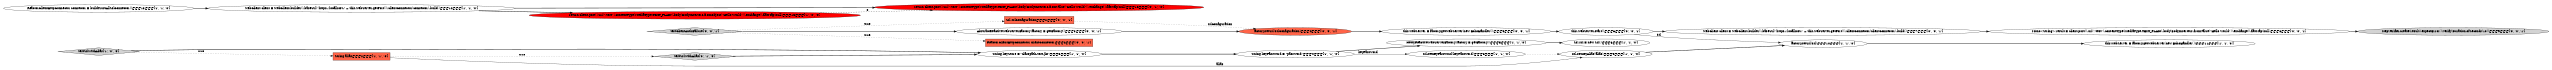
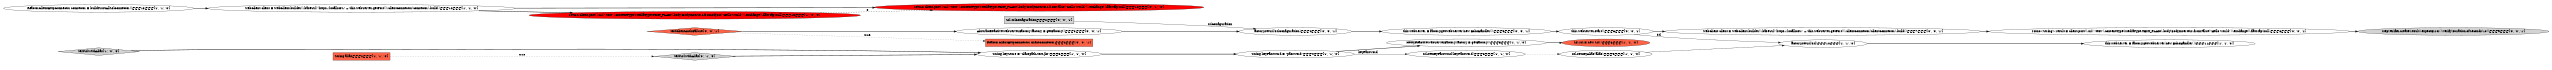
node "Ssl sslConfiguration@@@2@@@['0', '0', '1']": fillcolor tomato -> lightgray
edge "Ssl sslConfiguration@@@2@@@['0', '0', '1']" -> "factory.setSsl(sslConfiguration)@@@4@@@['0', '0', '1']": style dotted -> solid
edge "testClientAuthFailure['0', '0', '1']" -> "Ssl sslConfiguration@@@2@@@['0', '0', '1']": removed, label "true"
node "testClientAuthFailure['0', '0', '1']": fillcolor lightgray -> tomato
node "factory.setSsl(sslConfiguration)@@@4@@@['0', '0', '1']": fillcolor tomato -> white
node "Ssl ssl = new Ssl()@@@6@@@['1', '1', '0']": fillcolor white -> tomato
edge "ssl.setKeyAlias(alias)@@@9@@@['1', '1', '0']" -> "factory.setSsl(ssl)@@@10@@@['1', '1', '0']": style bold -> solid
edge "testSslWithAlias['1', '0', '0']" -> "String alias@@@2@@@['1', '1', '0']": removed, label "true"
edge "String alias@@@2@@@['1', '1', '0']" -> "ssl.setKeyAlias(alias)@@@9@@@['1', '1', '0']": removed, label "alias"
